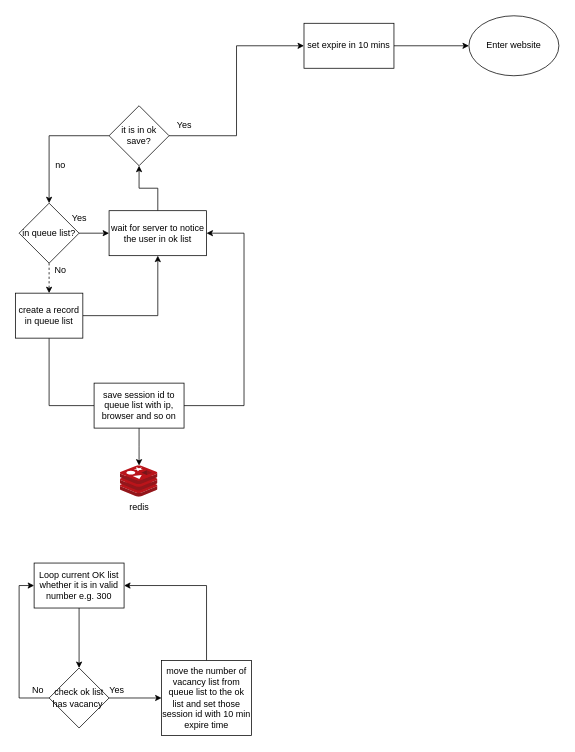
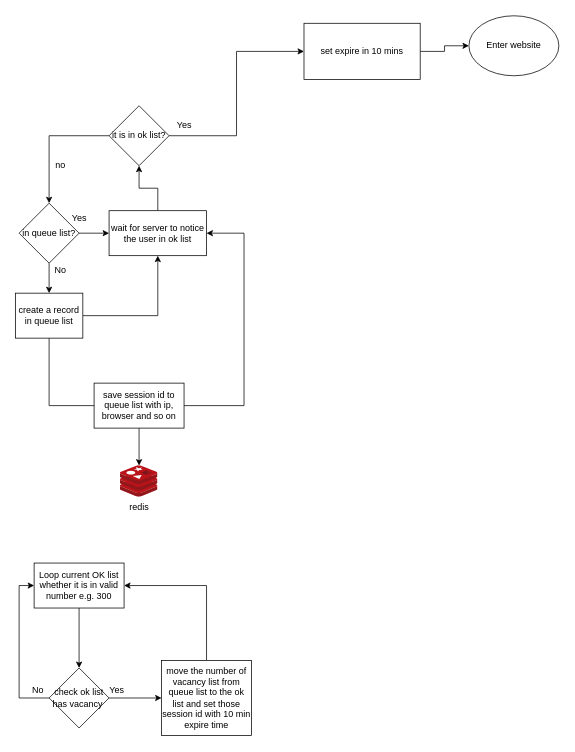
node "set expire in 10 mins": size 90x45 -> 116x56
node "it is in ok save?": label "it is in ok save?" -> "it is in ok list?"
edge "in queue list?" -> "create a record in queue list": style dashed -> solid
